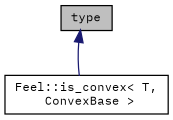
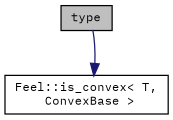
edge "Feel::is_convex< T, ConvexBase >" -> "type": reversed
